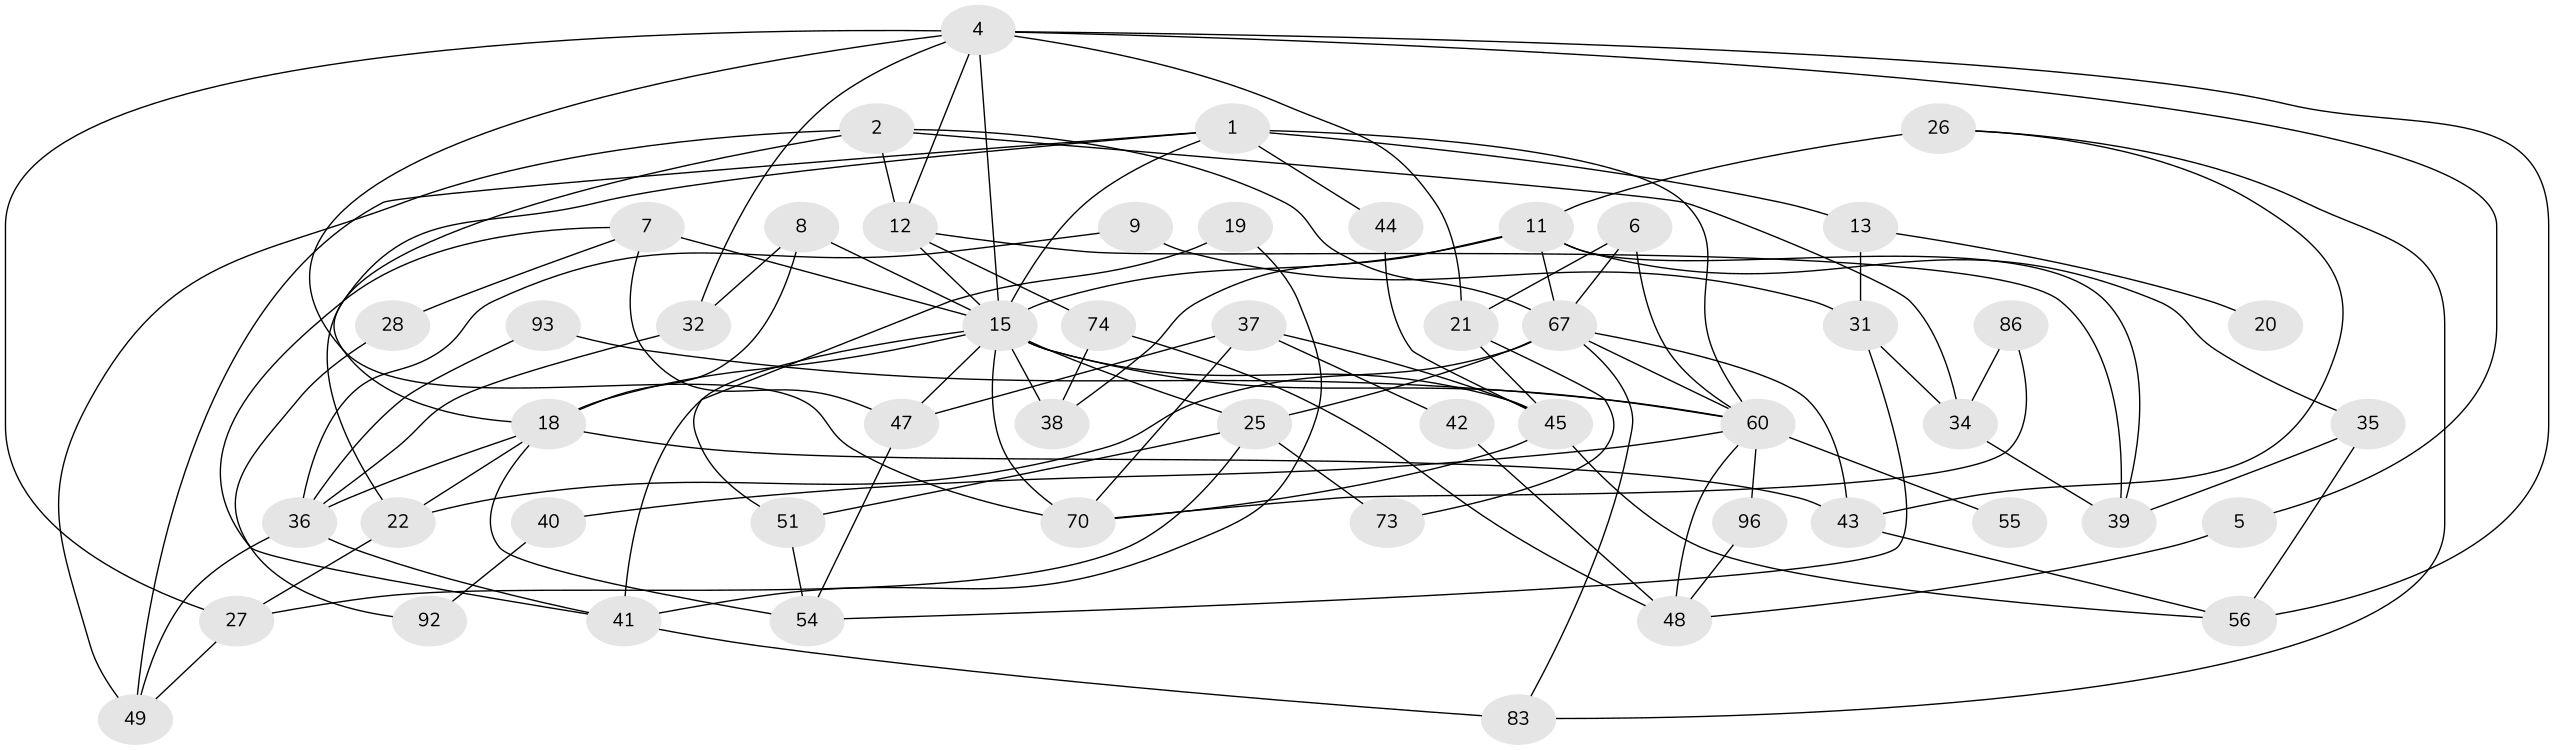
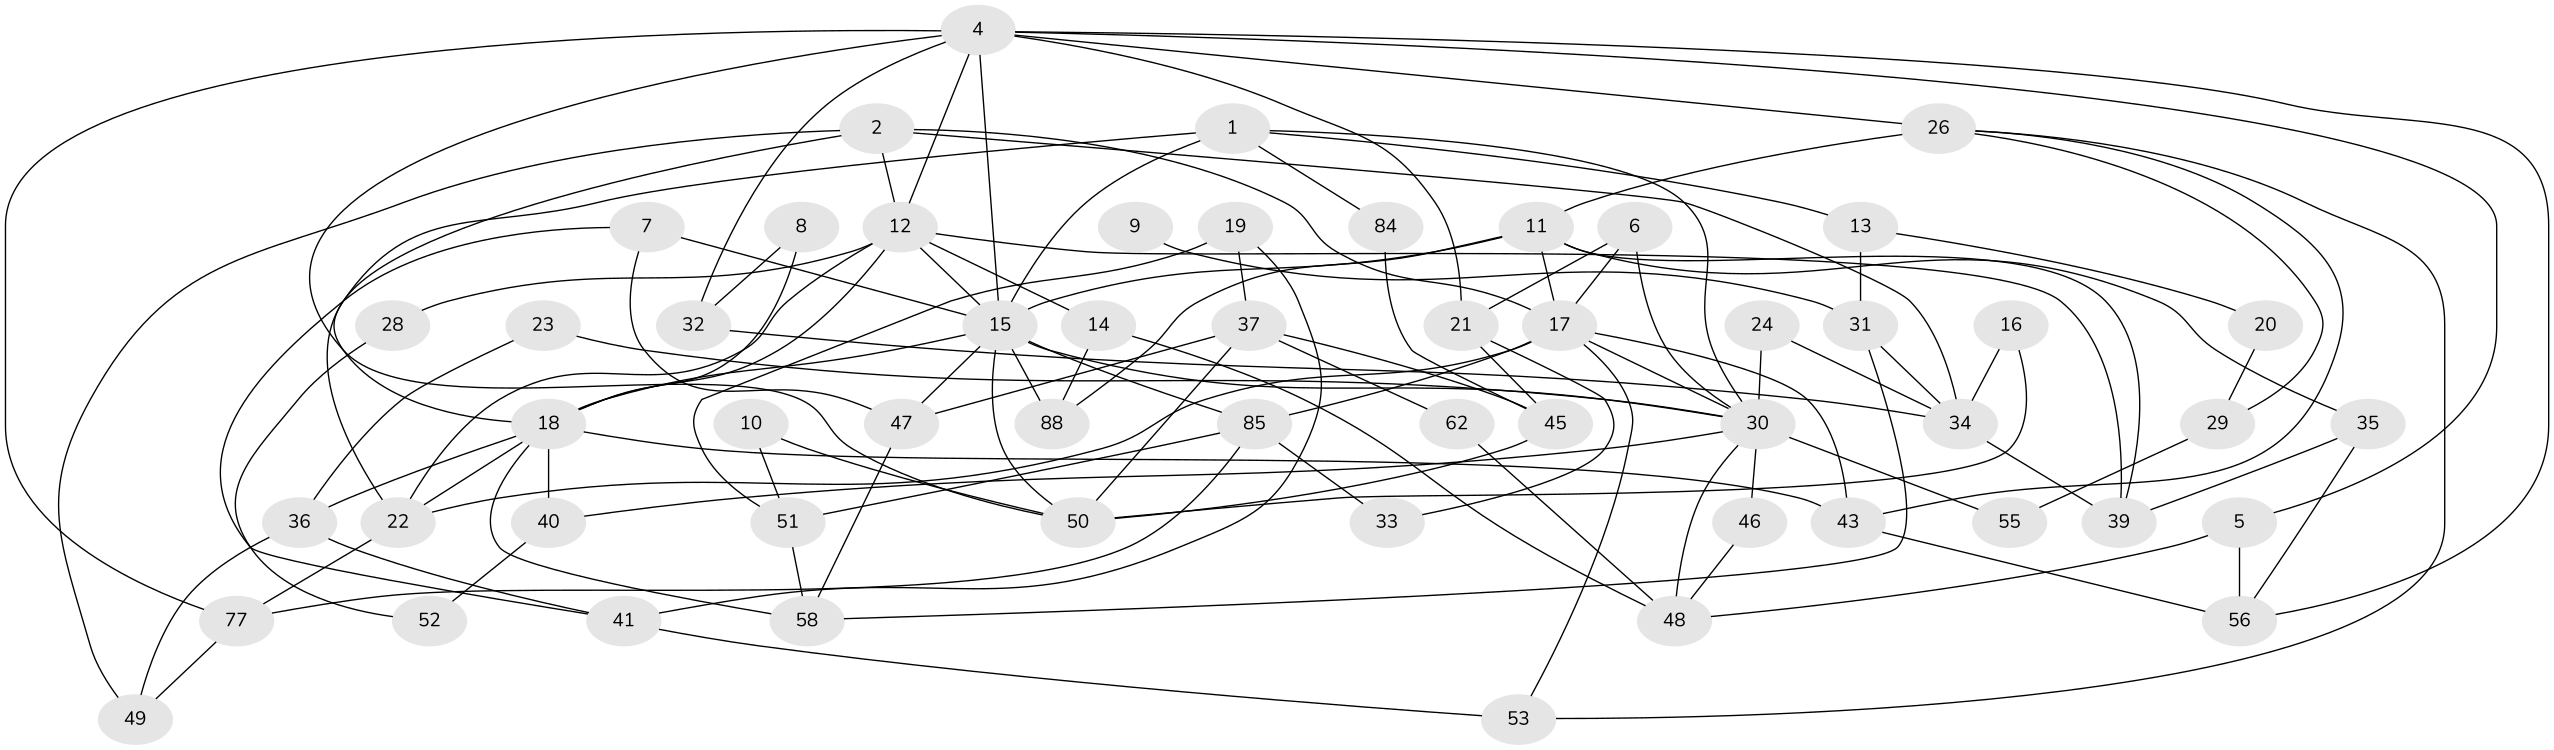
edge "4" -- "26": added
edge "1" -- "49": removed
node "44": label "44" -> "84"
edge "9" -- "36": removed
edge "7" -- "28": now "12" -- "28"
edge "8" -- "15": removed
edge "19" -- "37": added
node "93": label "93" -> "23"
node "74": label "74" -> "14"
node "67": label "67" -> "17"
node "24": added
node "86": label "86" -> "16"
edge "12" -- "18": added
edge "12" -- "22": added
edge "15" -- "45": removed
edge "32" -- "36": now "32" -- "34"
edge "15" -- "41": removed
node "10": added
node "38": label "38" -> "88"
node "25": label "25" -> "85"
node "42": label "42" -> "62"
node "60": label "60" -> "30"
node "29": added
edge "18" -- "40": added
node "70": label "70" -> "50"
node "73": label "73" -> "33"
node "96": label "96" -> "46"
edge "45" -- "56": now "5" -- "56"
node "27": label "27" -> "77"
node "92": label "92" -> "52"
node "54": label "54" -> "58"
node "83": label "83" -> "53"
